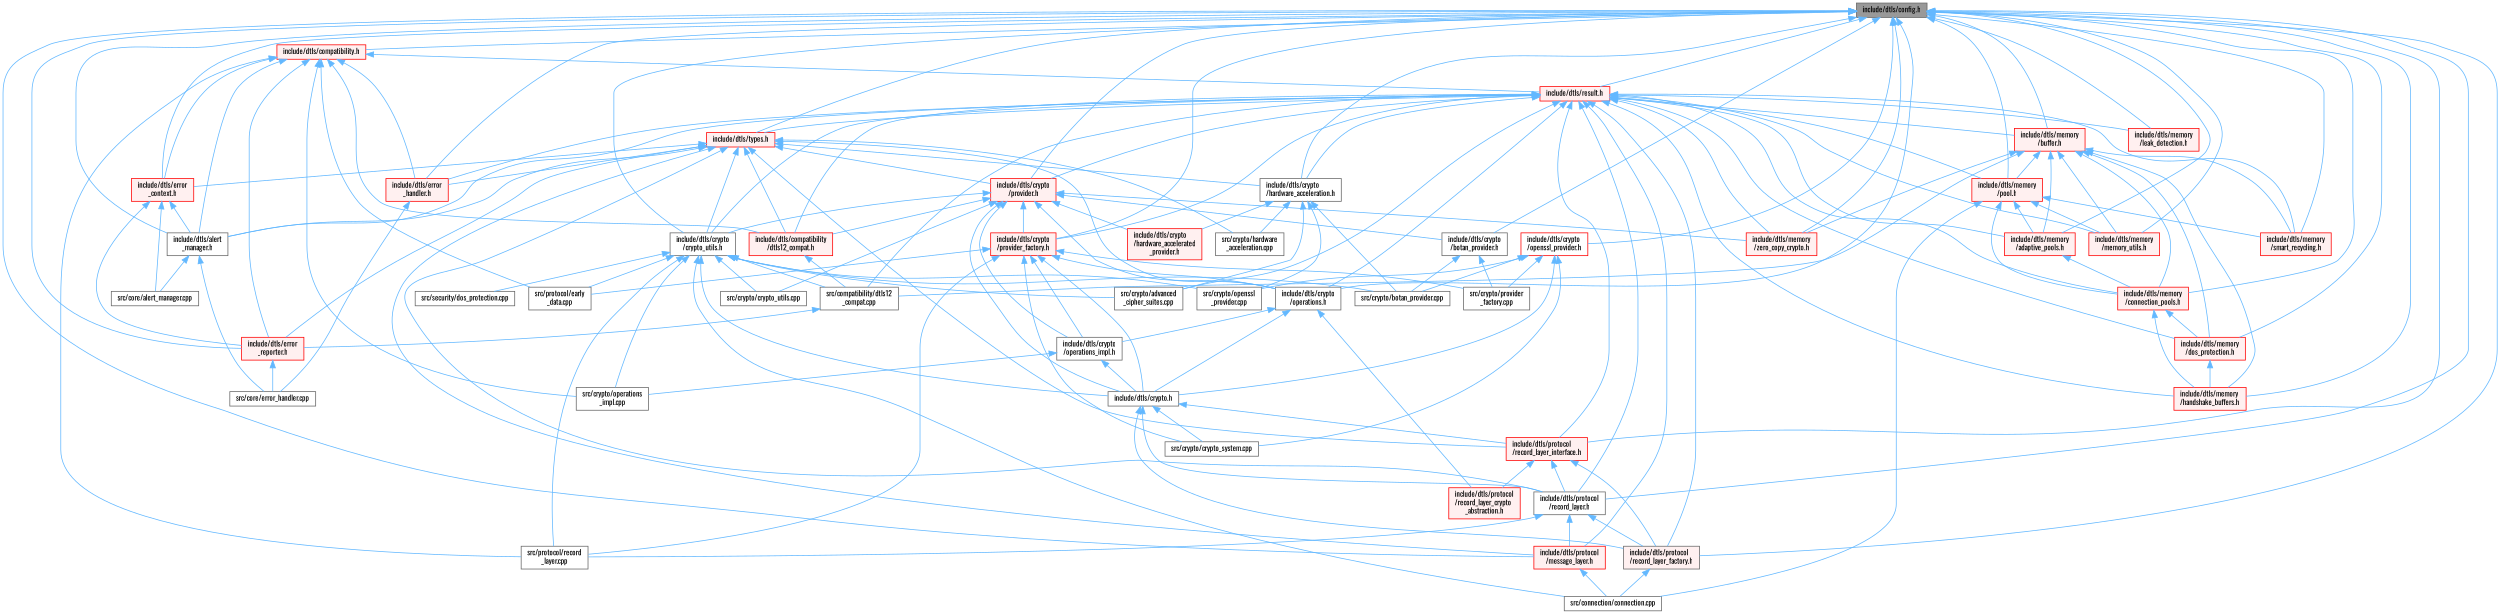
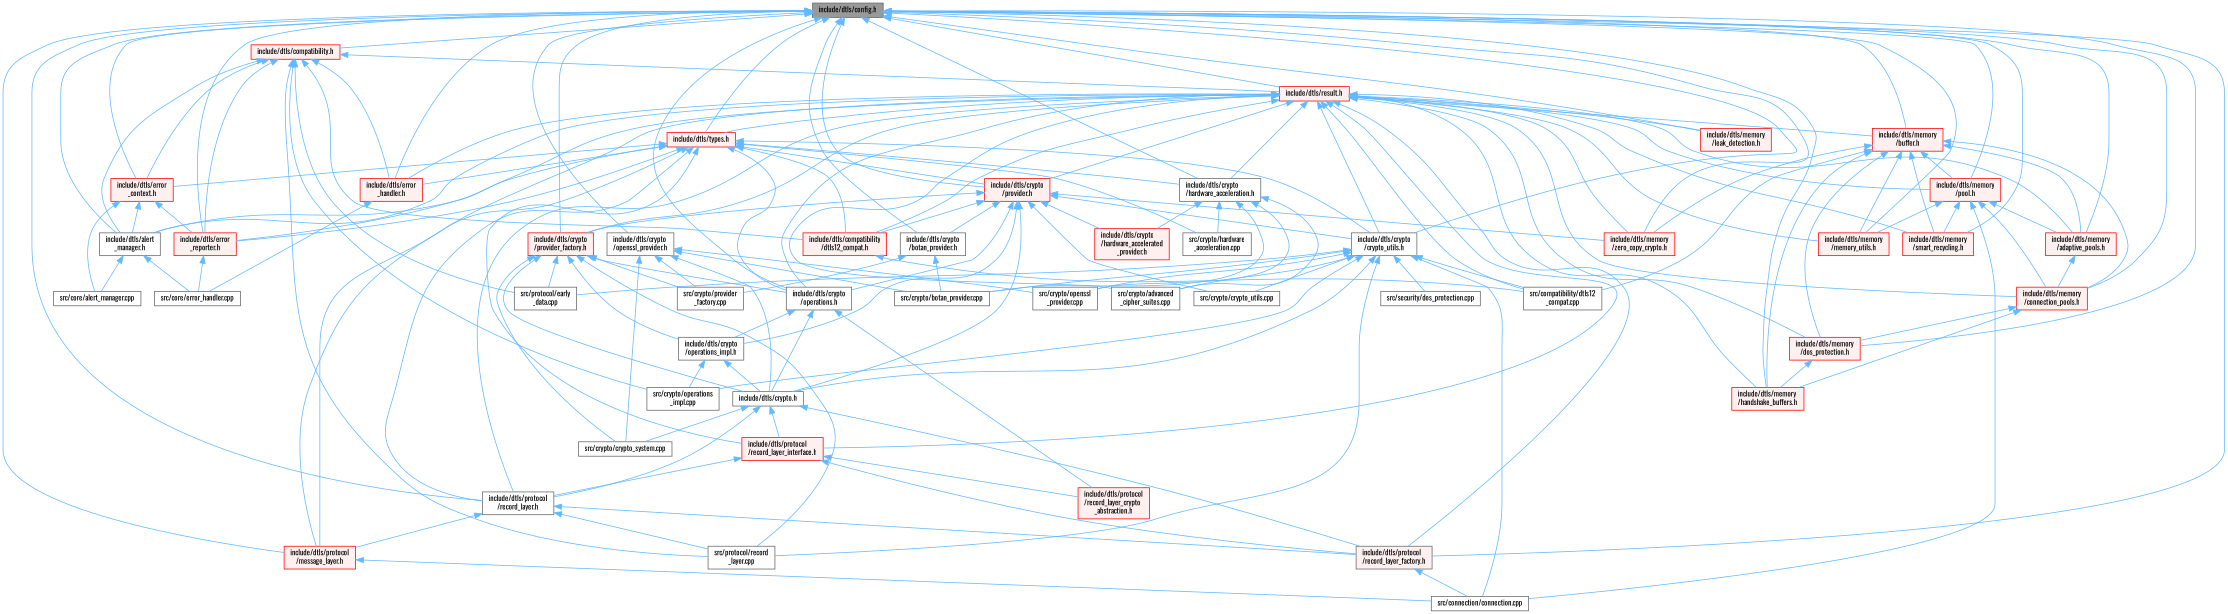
node "include/dtls/crypto /openssl_provider.h": color red -> grey40
edge "include/dtls/error _reporter.h" -> "src/compatibility/dtls12 _compat.cpp": now "include/dtls/error _reporter.h" -> "include/dtls/result.h"
edge "include/dtls/protocol /record_layer_interface.h" -> "include/dtls/config.h": removed
